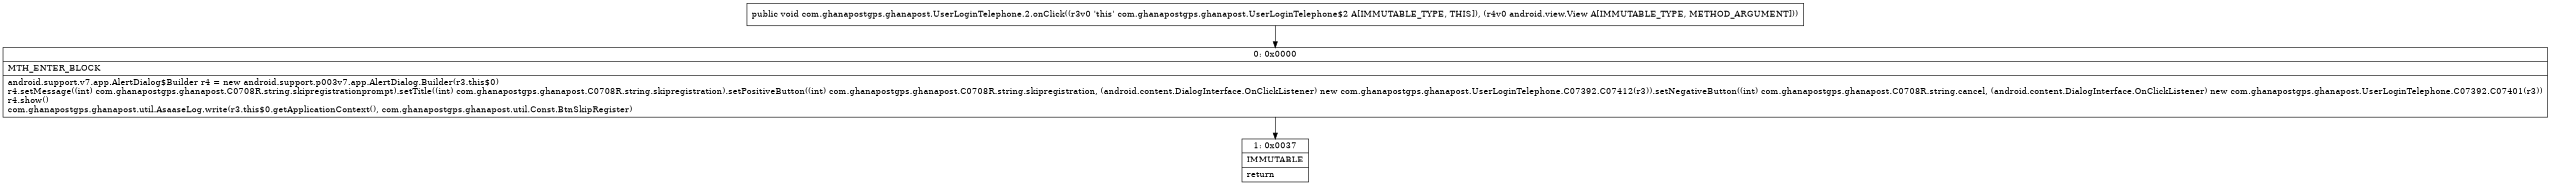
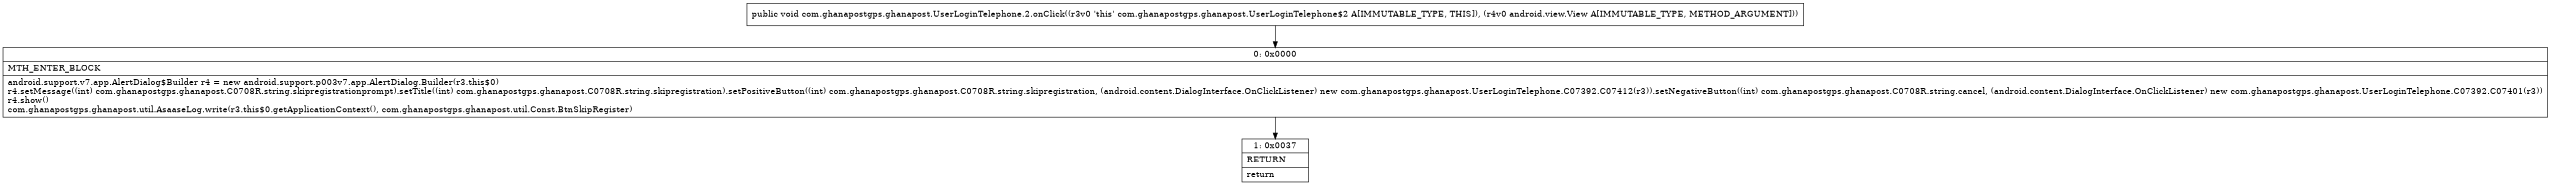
node "1: 0x0037": text "IMMUTABLE" -> "RETURN"
